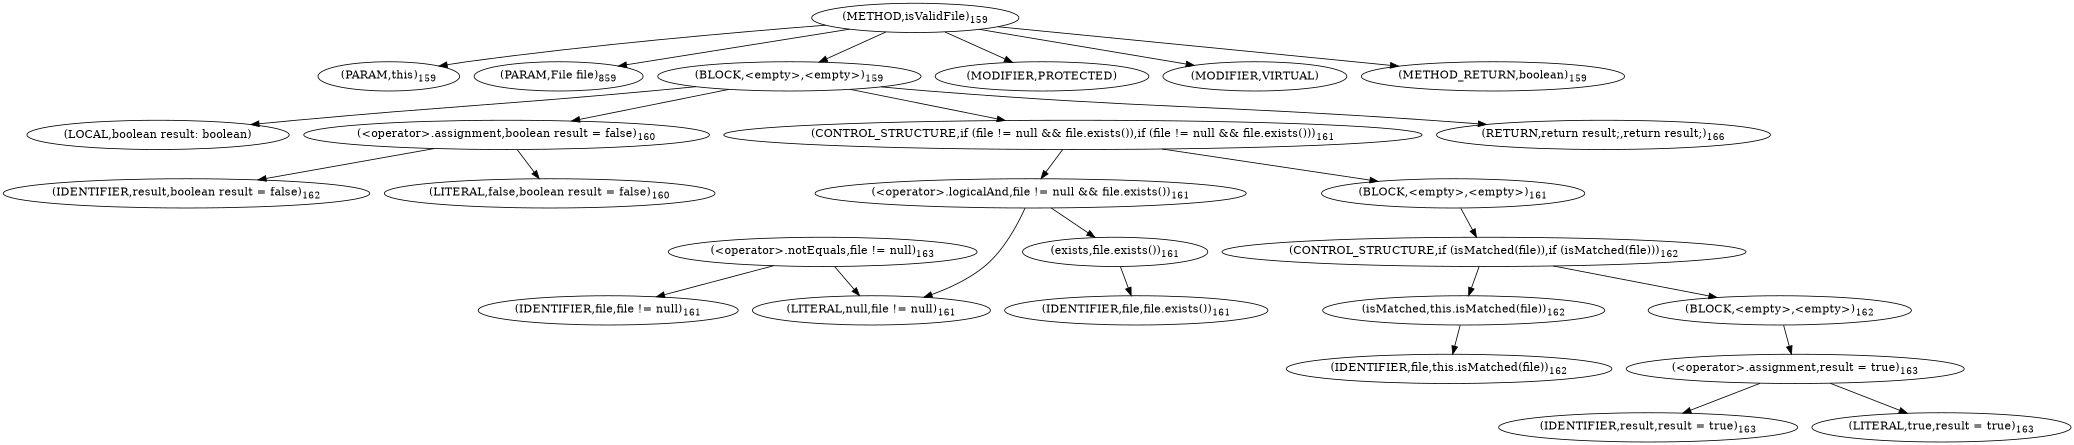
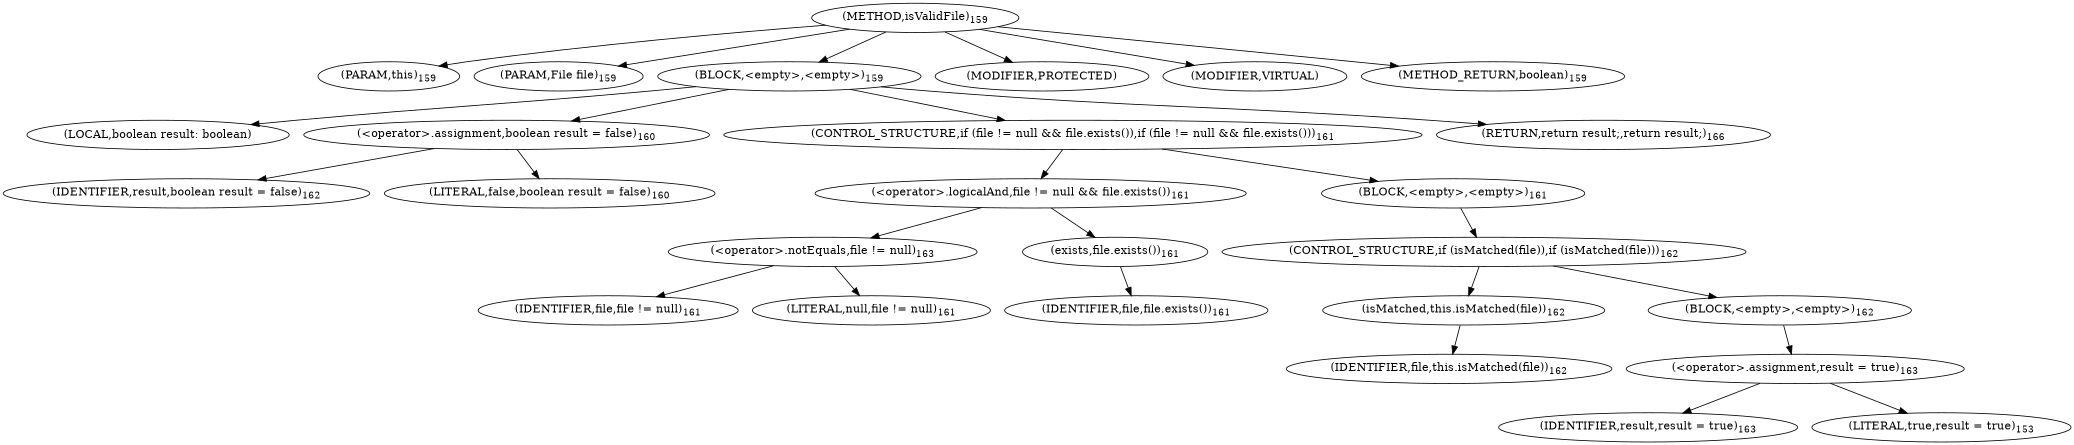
node "(PARAM,File file)": text "859" -> "159"
edge "(<operator>.logicalAnd,file != null && file.exists())" -> "(LITERAL,null,file != null)": now "(<operator>.logicalAnd,file != null && file.exists())" -> "(<operator>.notEquals,file != null)"
node "(LITERAL,true,result = true)": text "163" -> "153"
